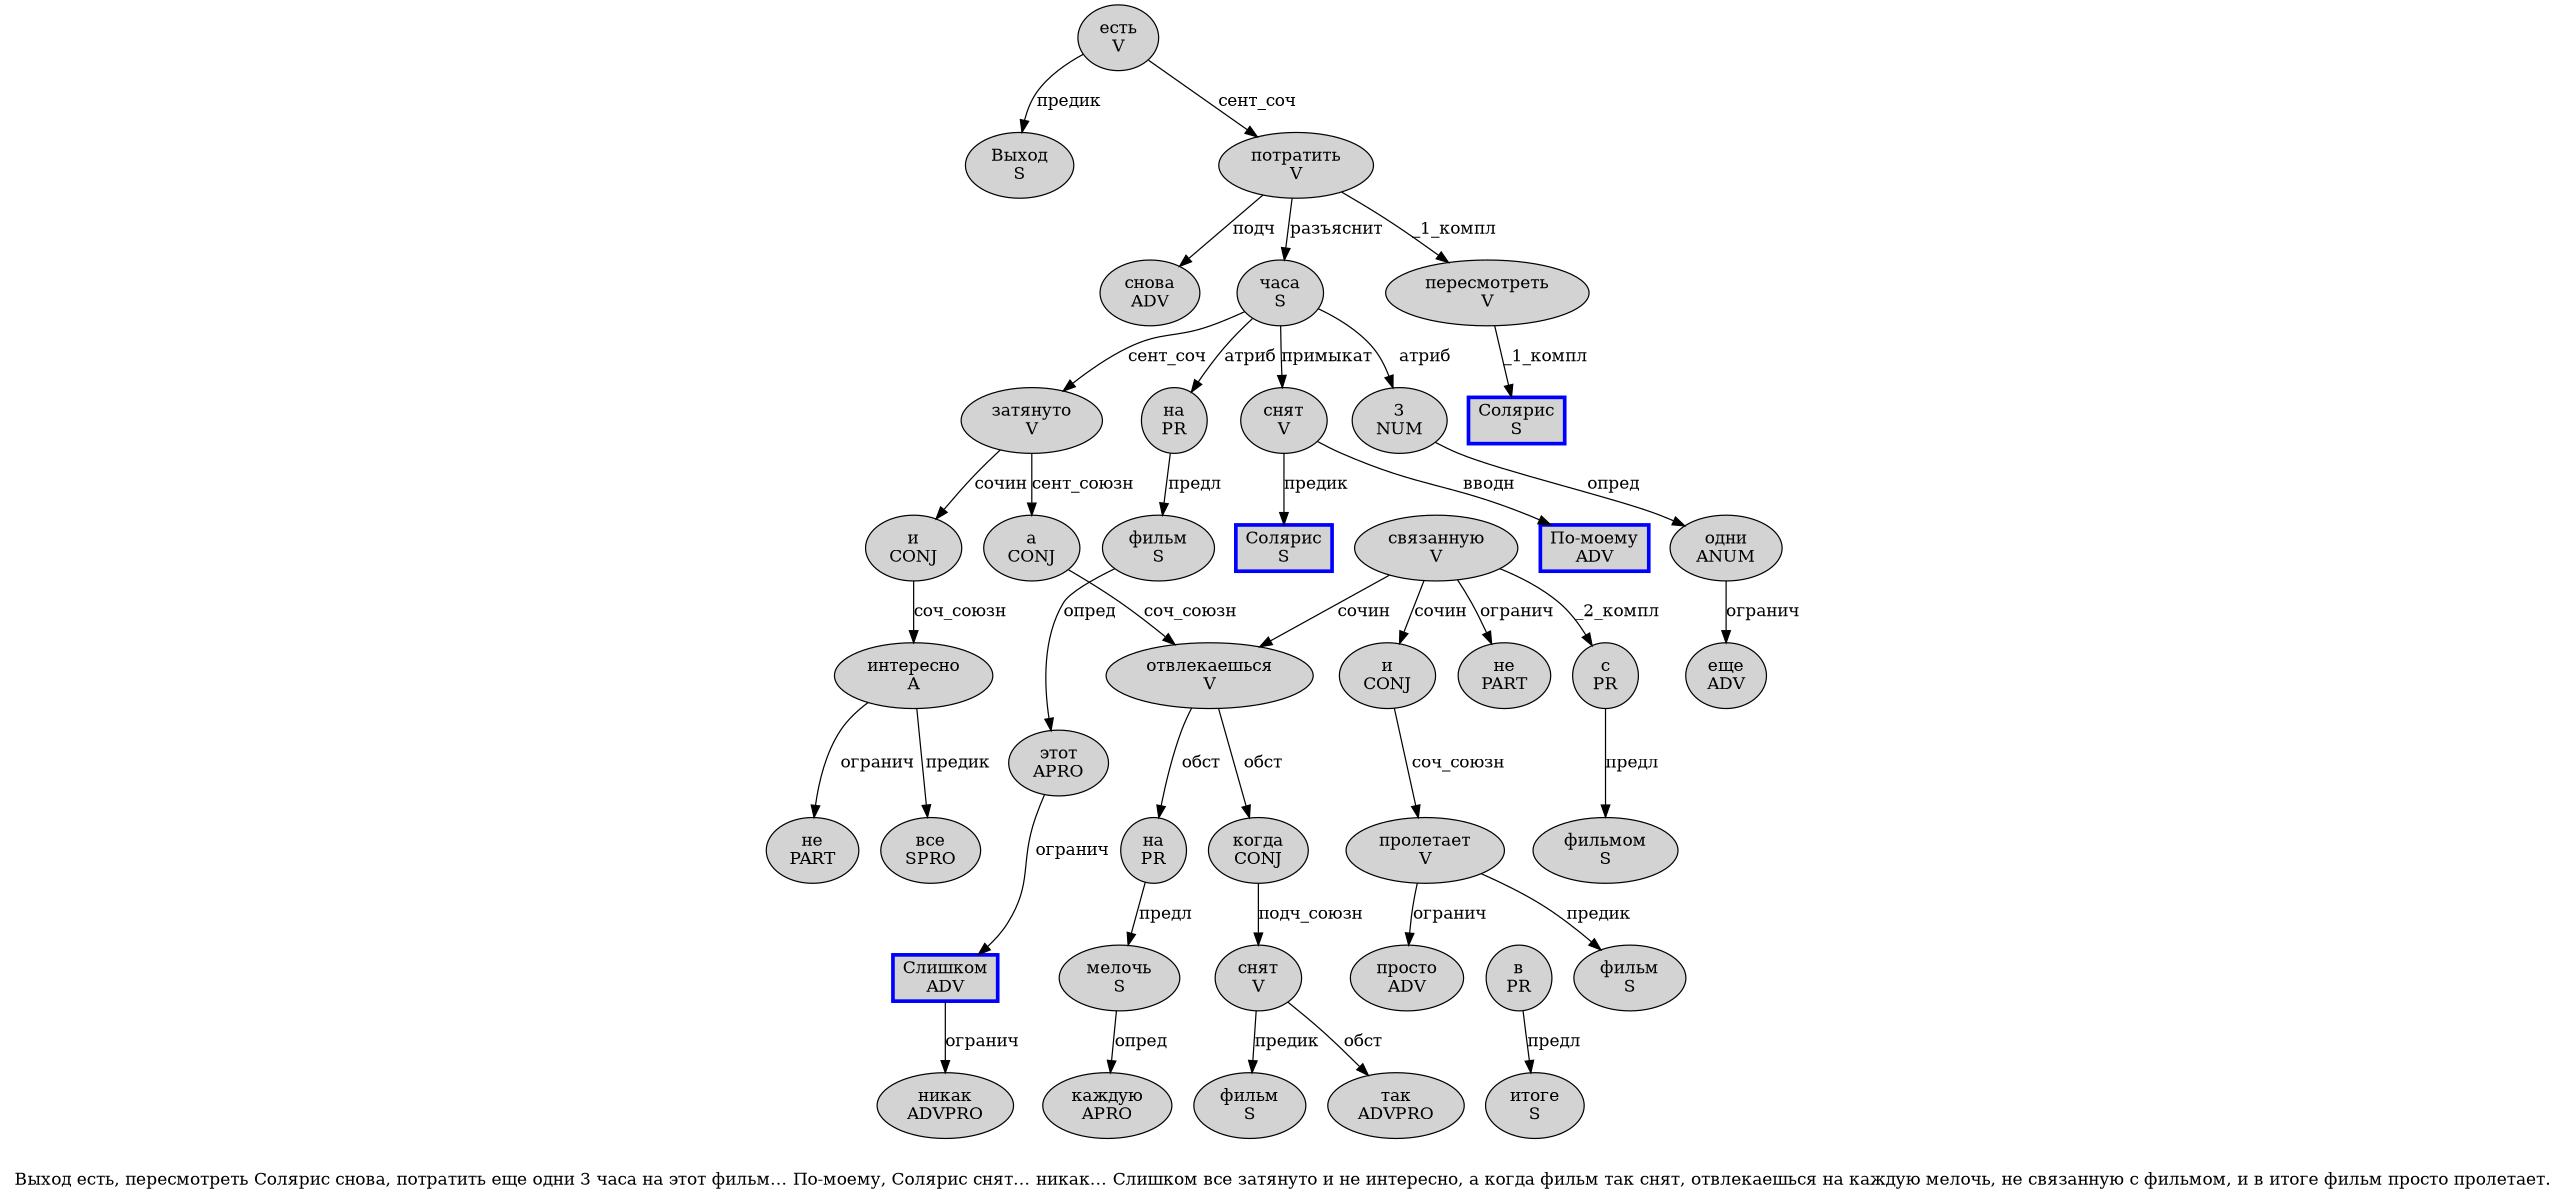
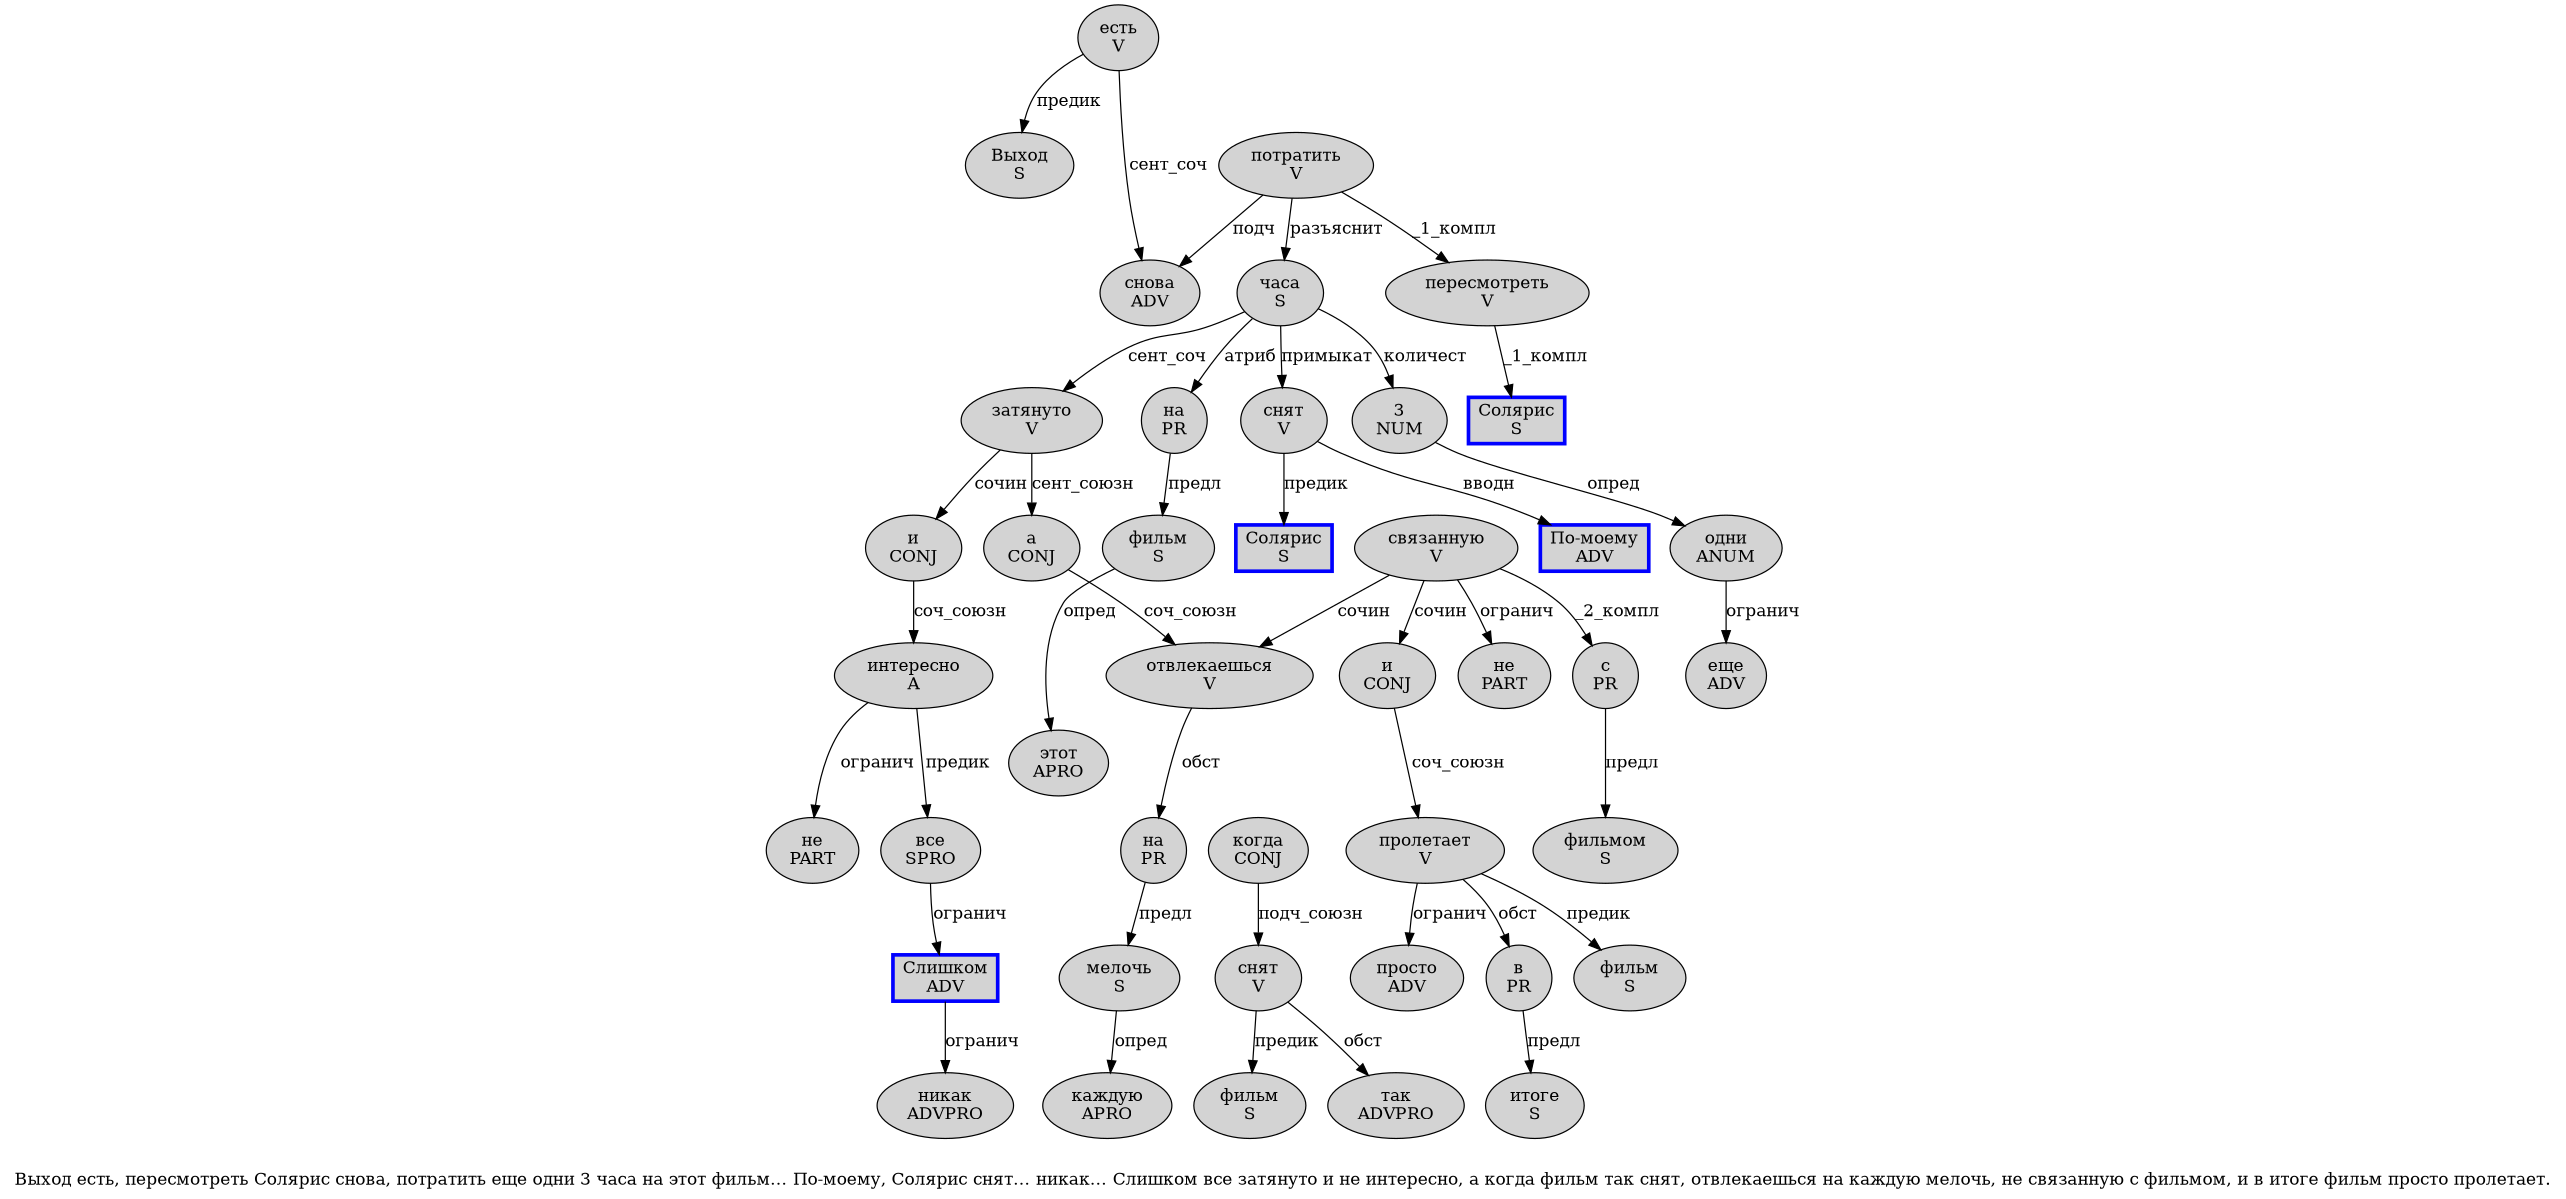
edge "есть V" -> "потратить V": now "есть V" -> "снова ADV"
edge "часа S" -> "3 NUM": label "атриб" -> "количест"
edge "отвлекаешься V" -> "когда CONJ": removed, label "обст"
edge "этот APRO" -> "Слишком ADV": now "все SPRO" -> "Слишком ADV"
edge "пролетает V" -> "в PR": added, label "обст"
